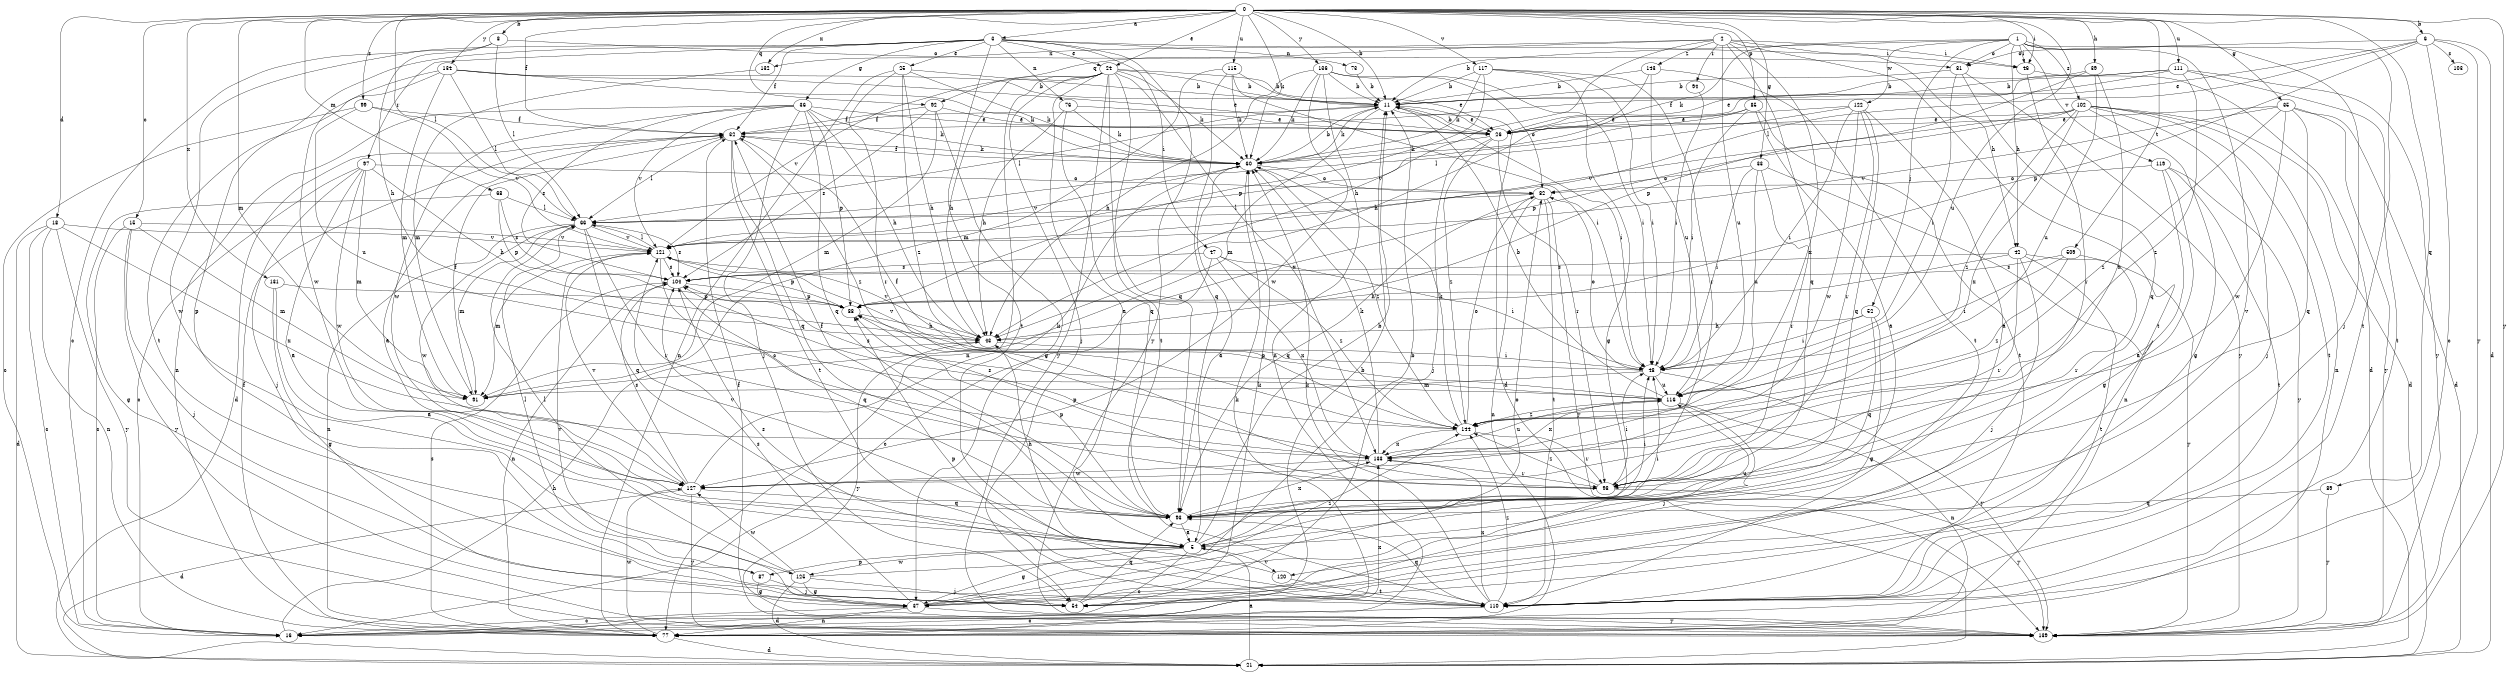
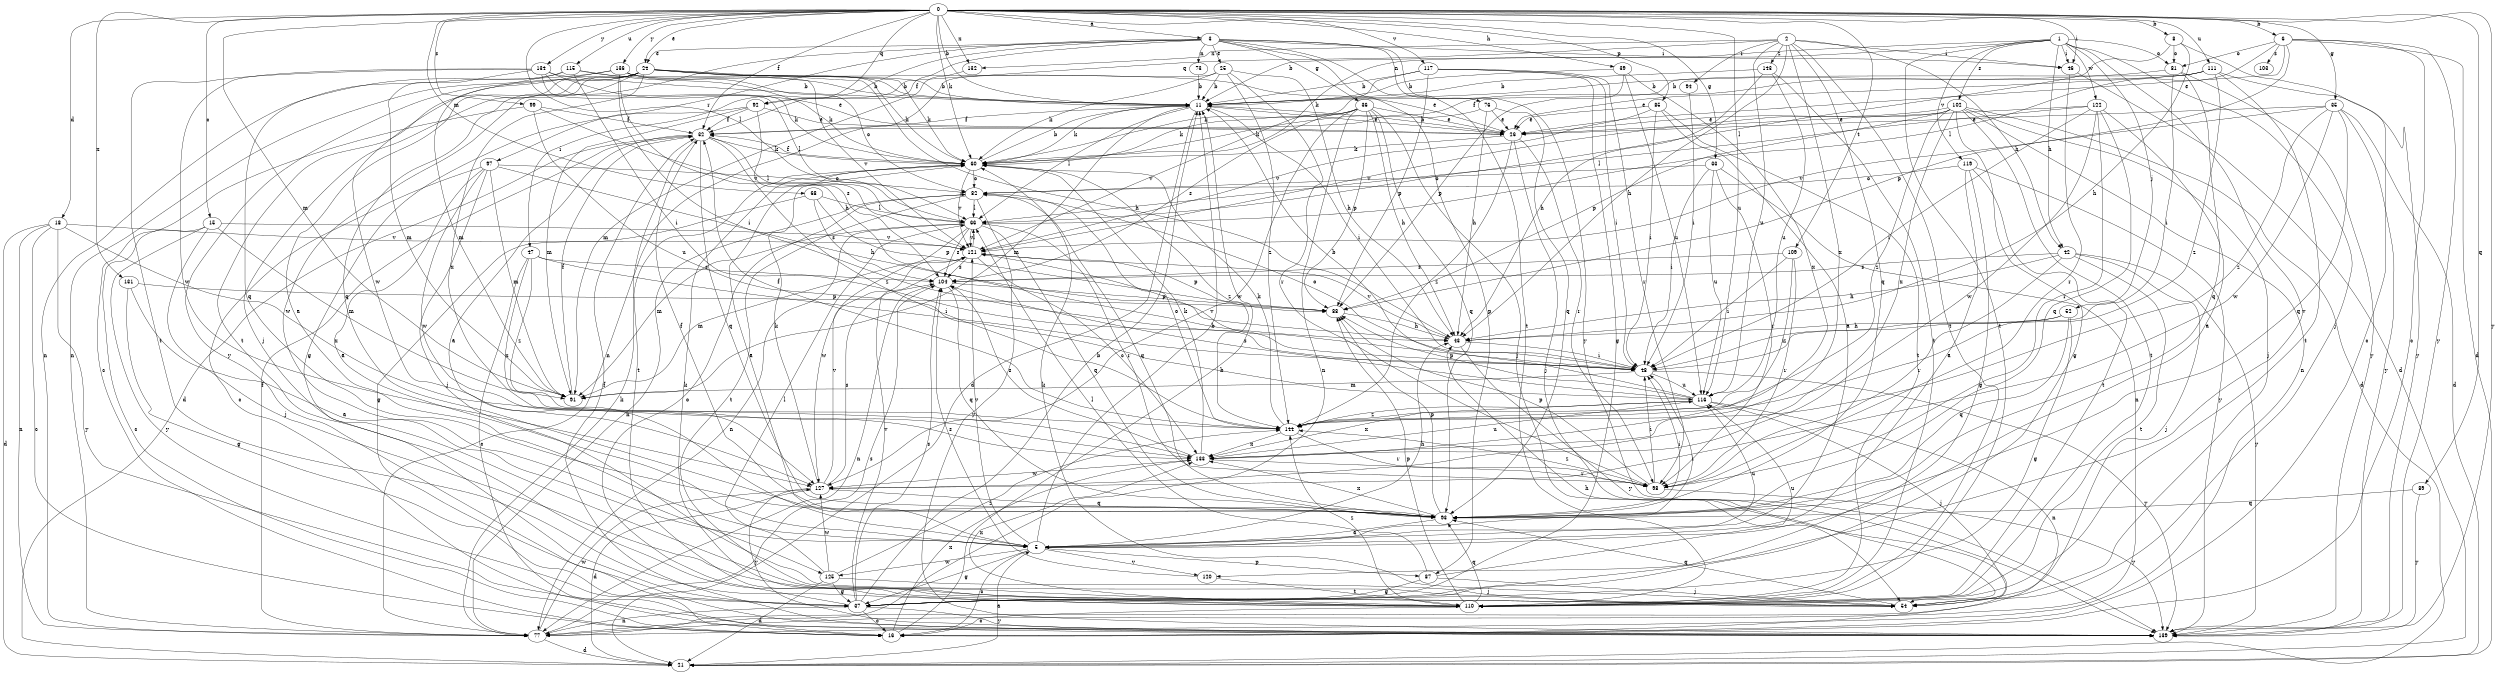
node "509": label "509" -> "109"
edge "87" -> "116": added, label "u"
